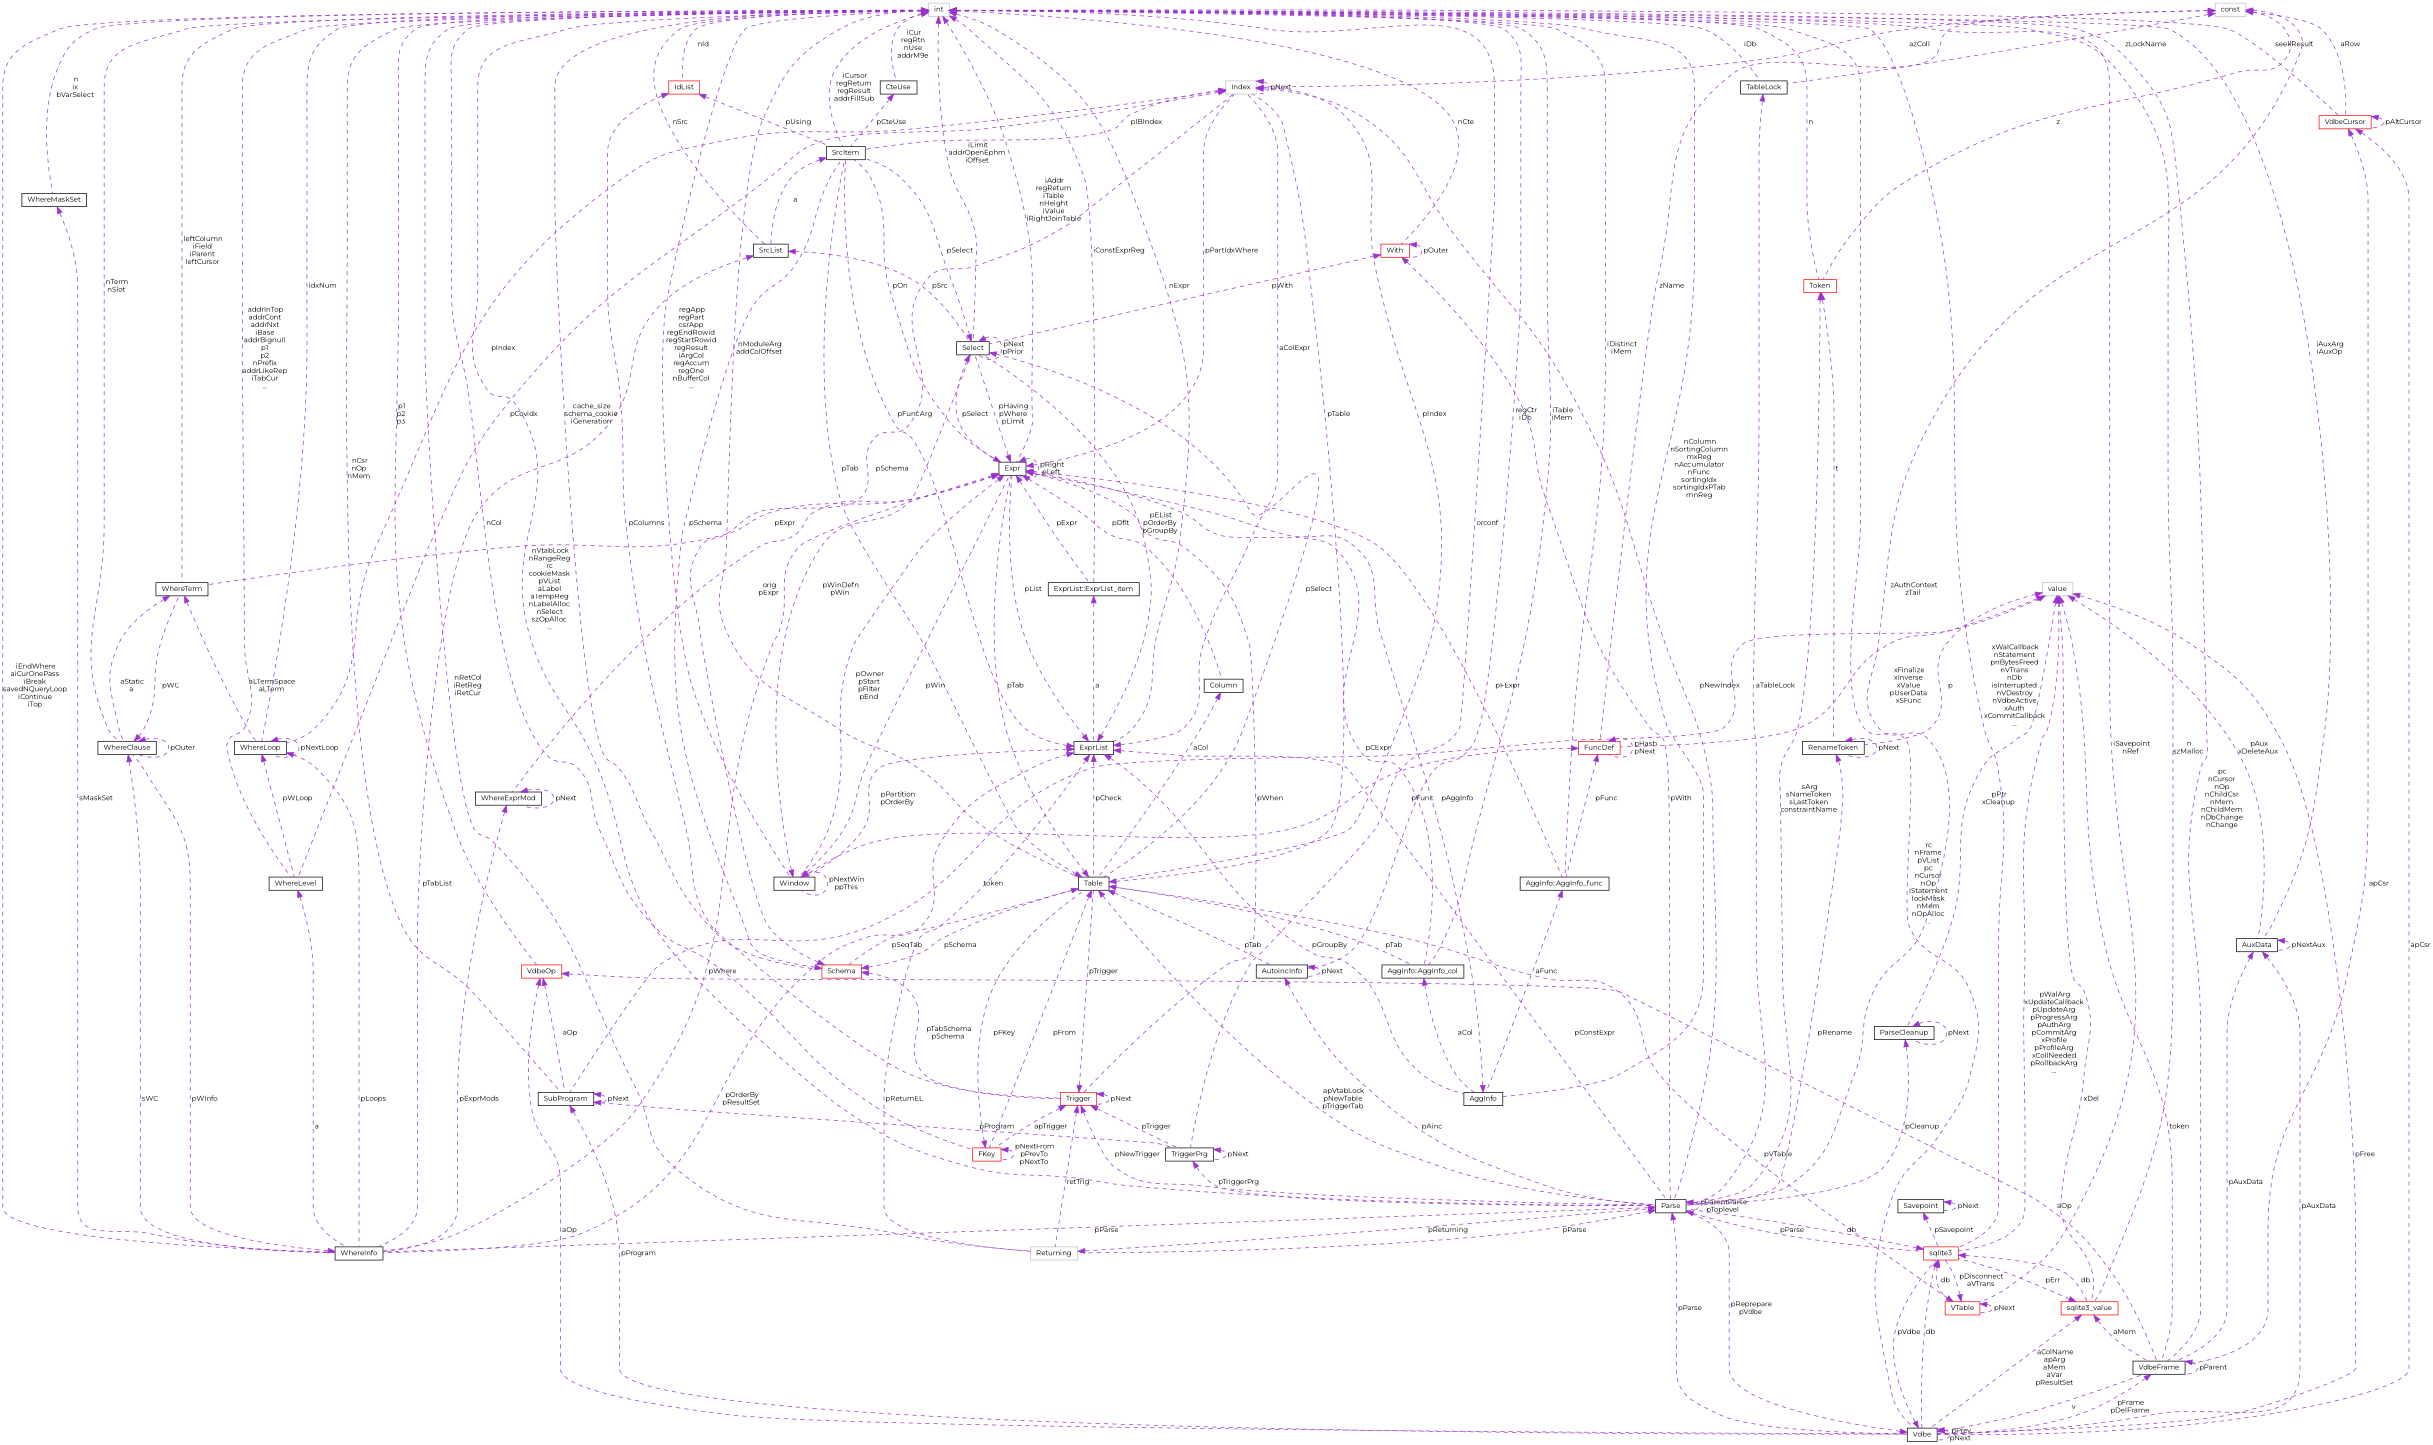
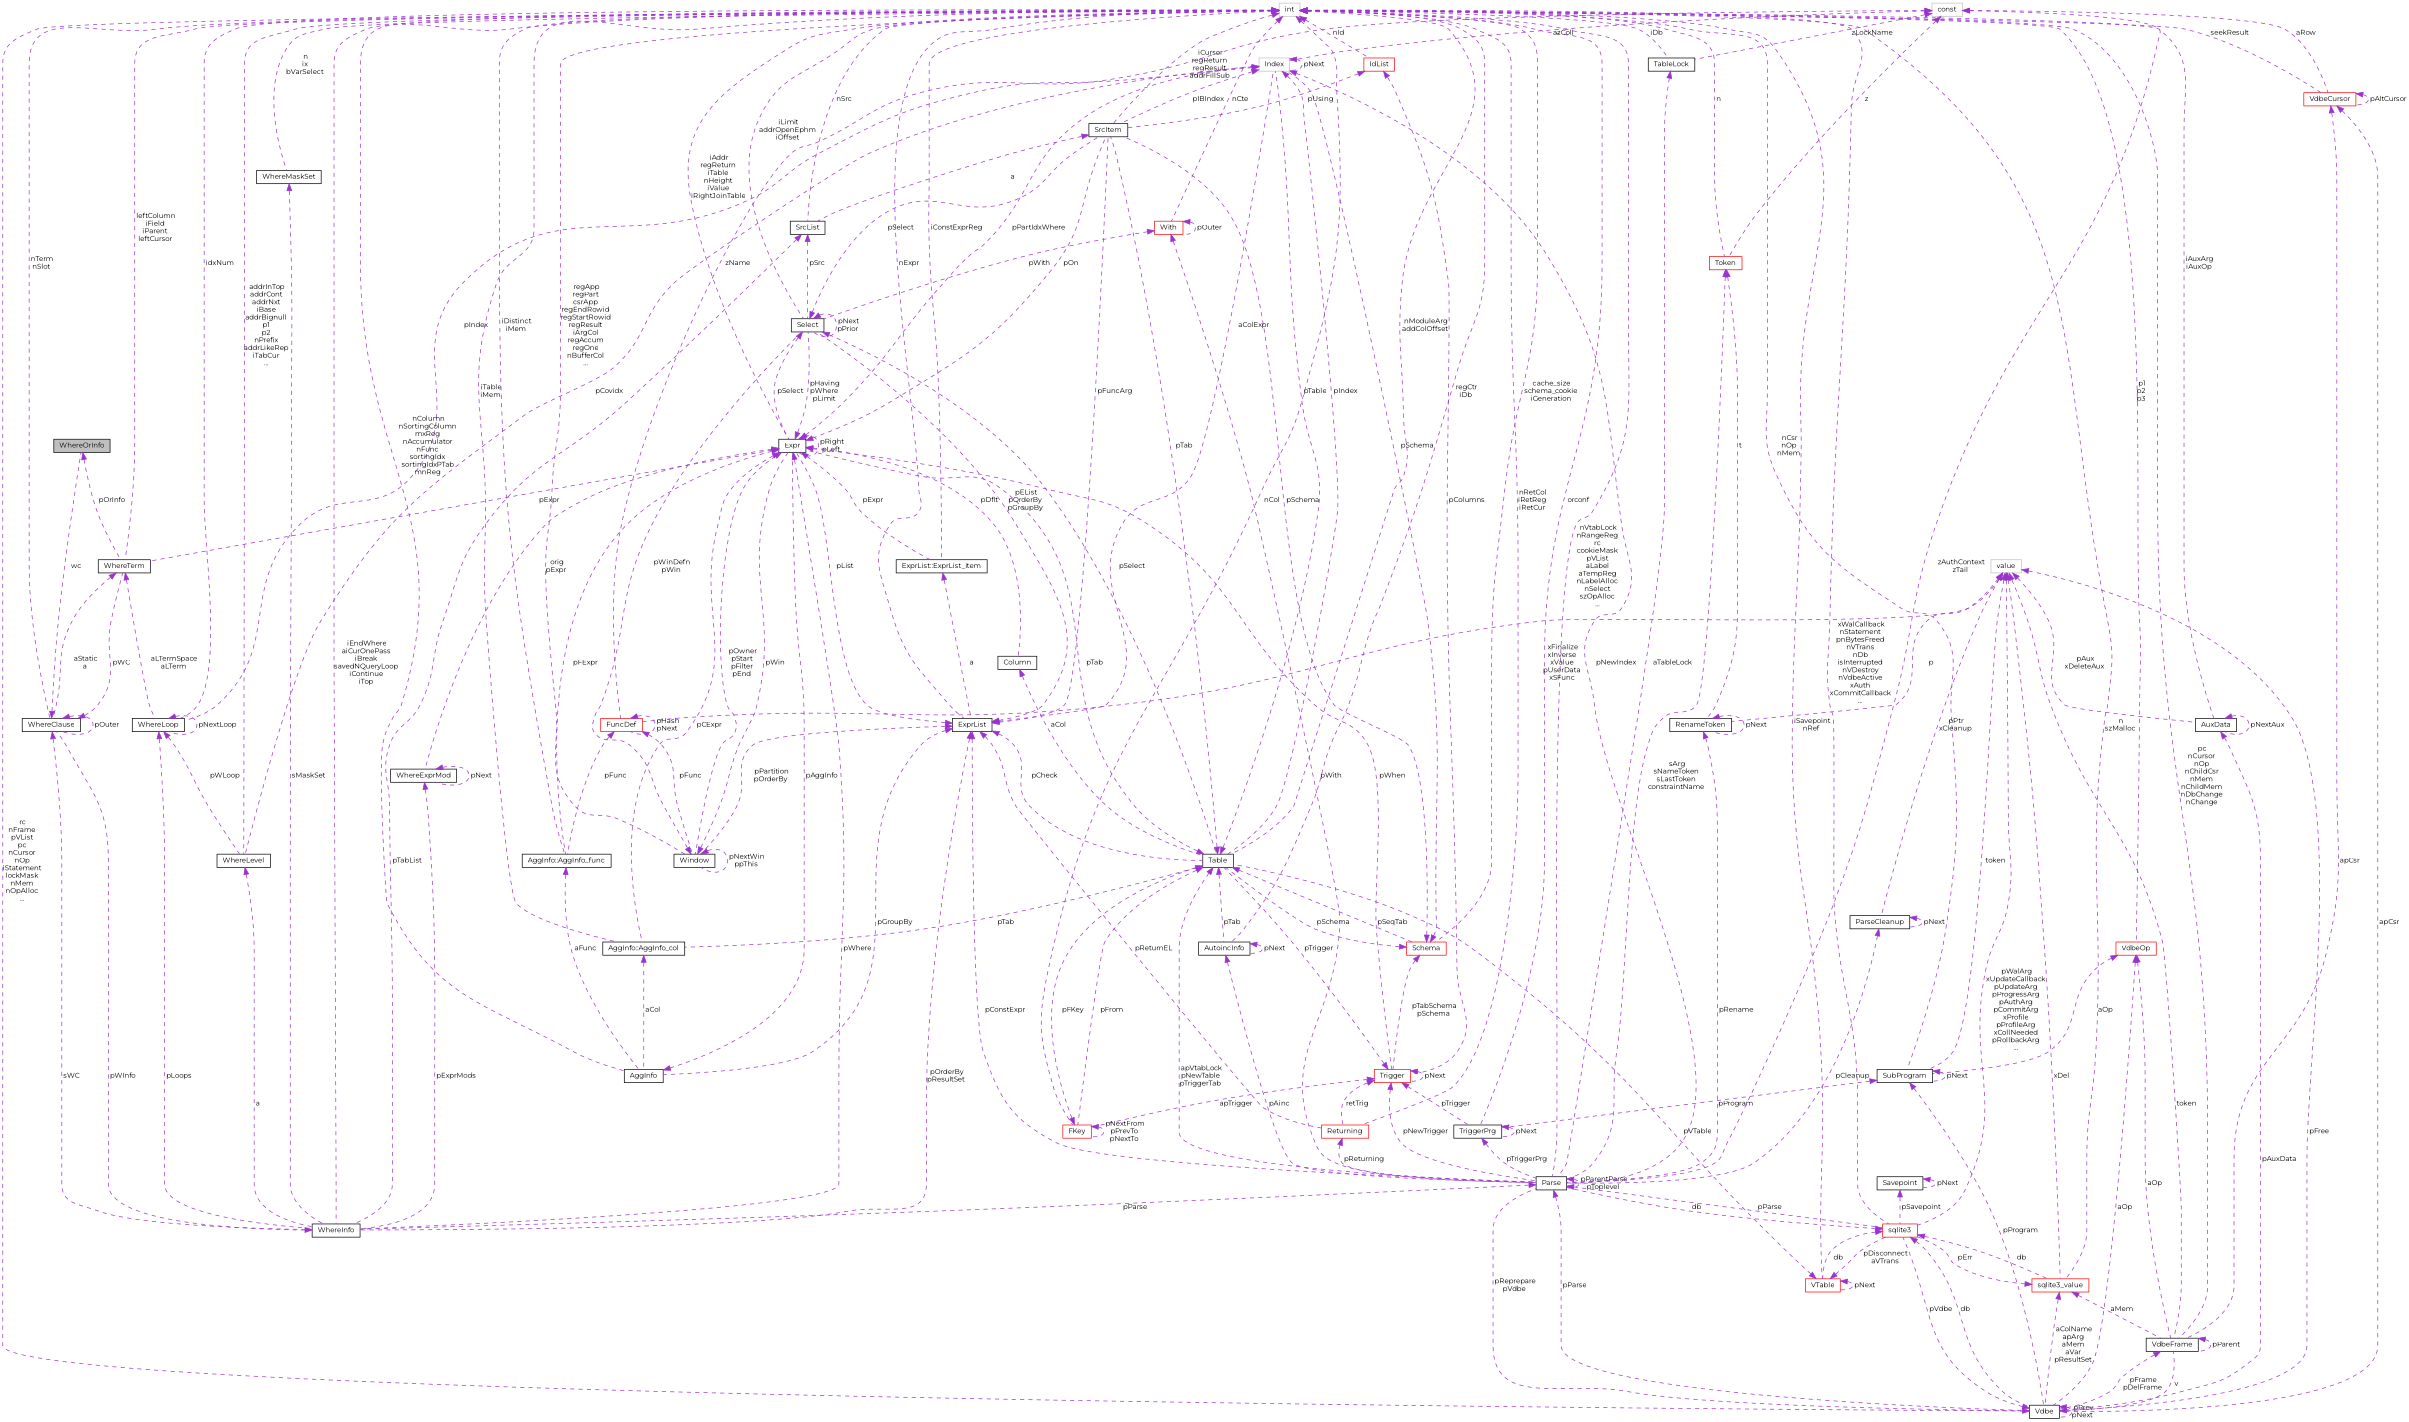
node "CteUse": removed
node "WhereOrInfo": added
edge "VdbeFrame" -> "AuxData": removed, label "pAuxData"
edge "Returning" -> "Parse": removed, label "pParse"
node "Returning": color grey75 -> red
